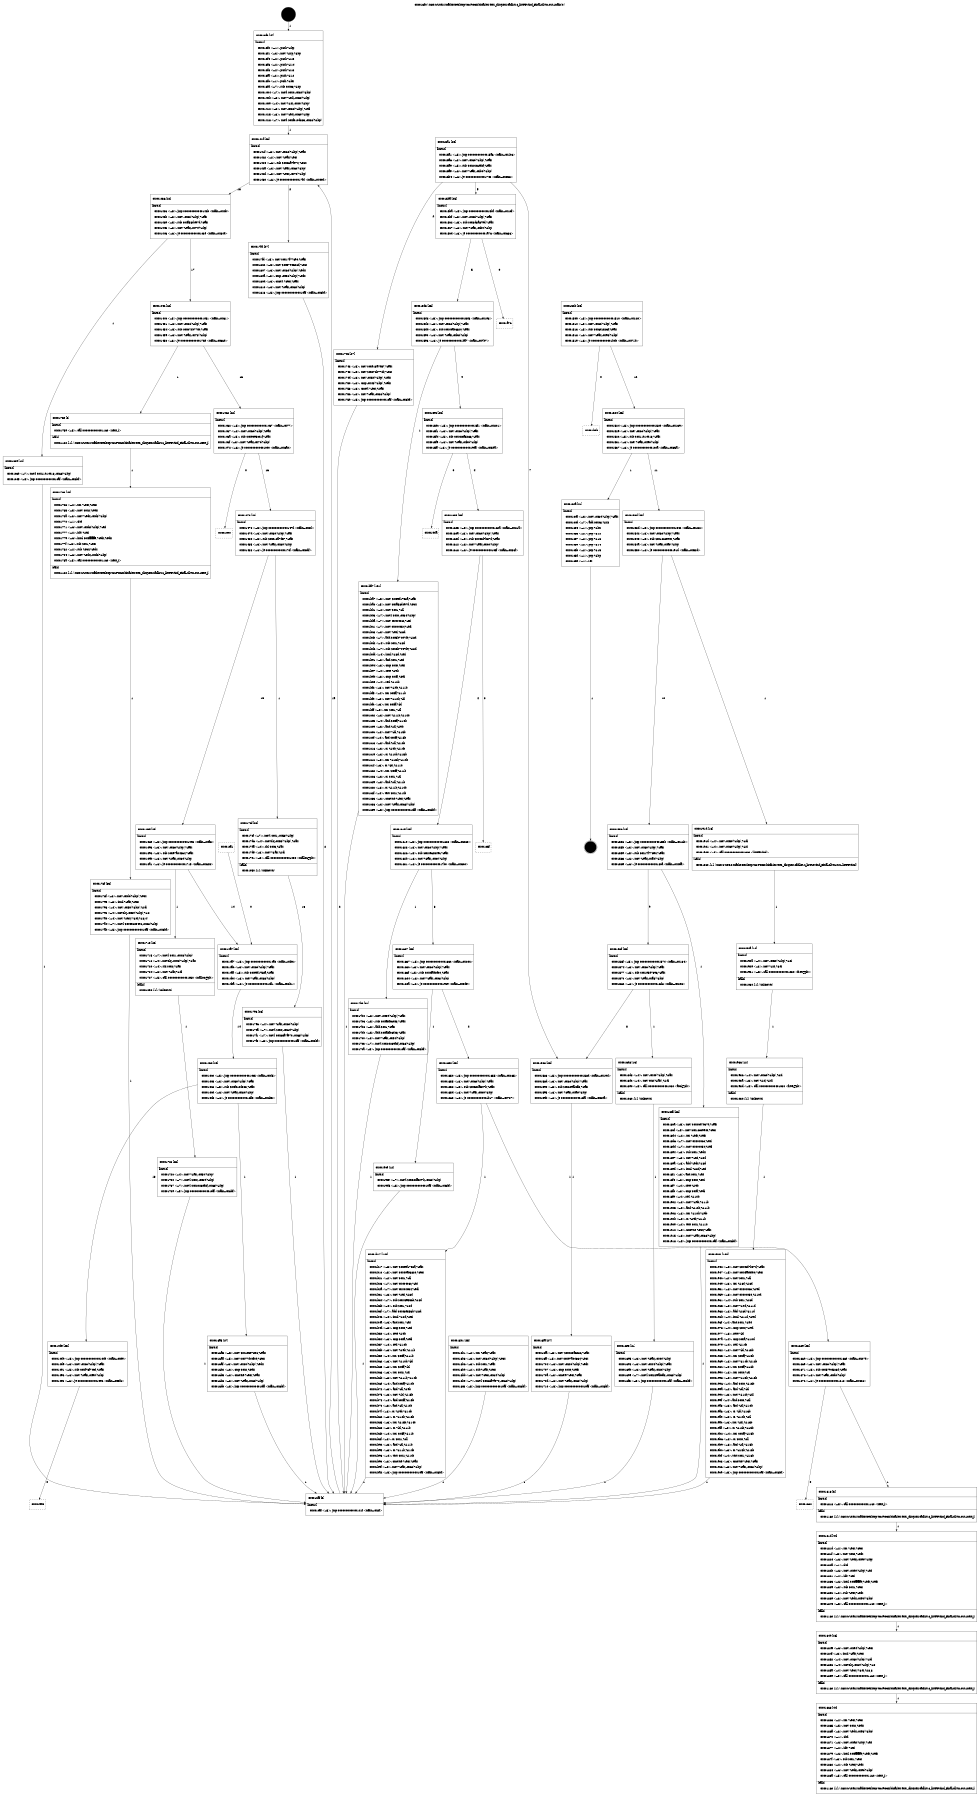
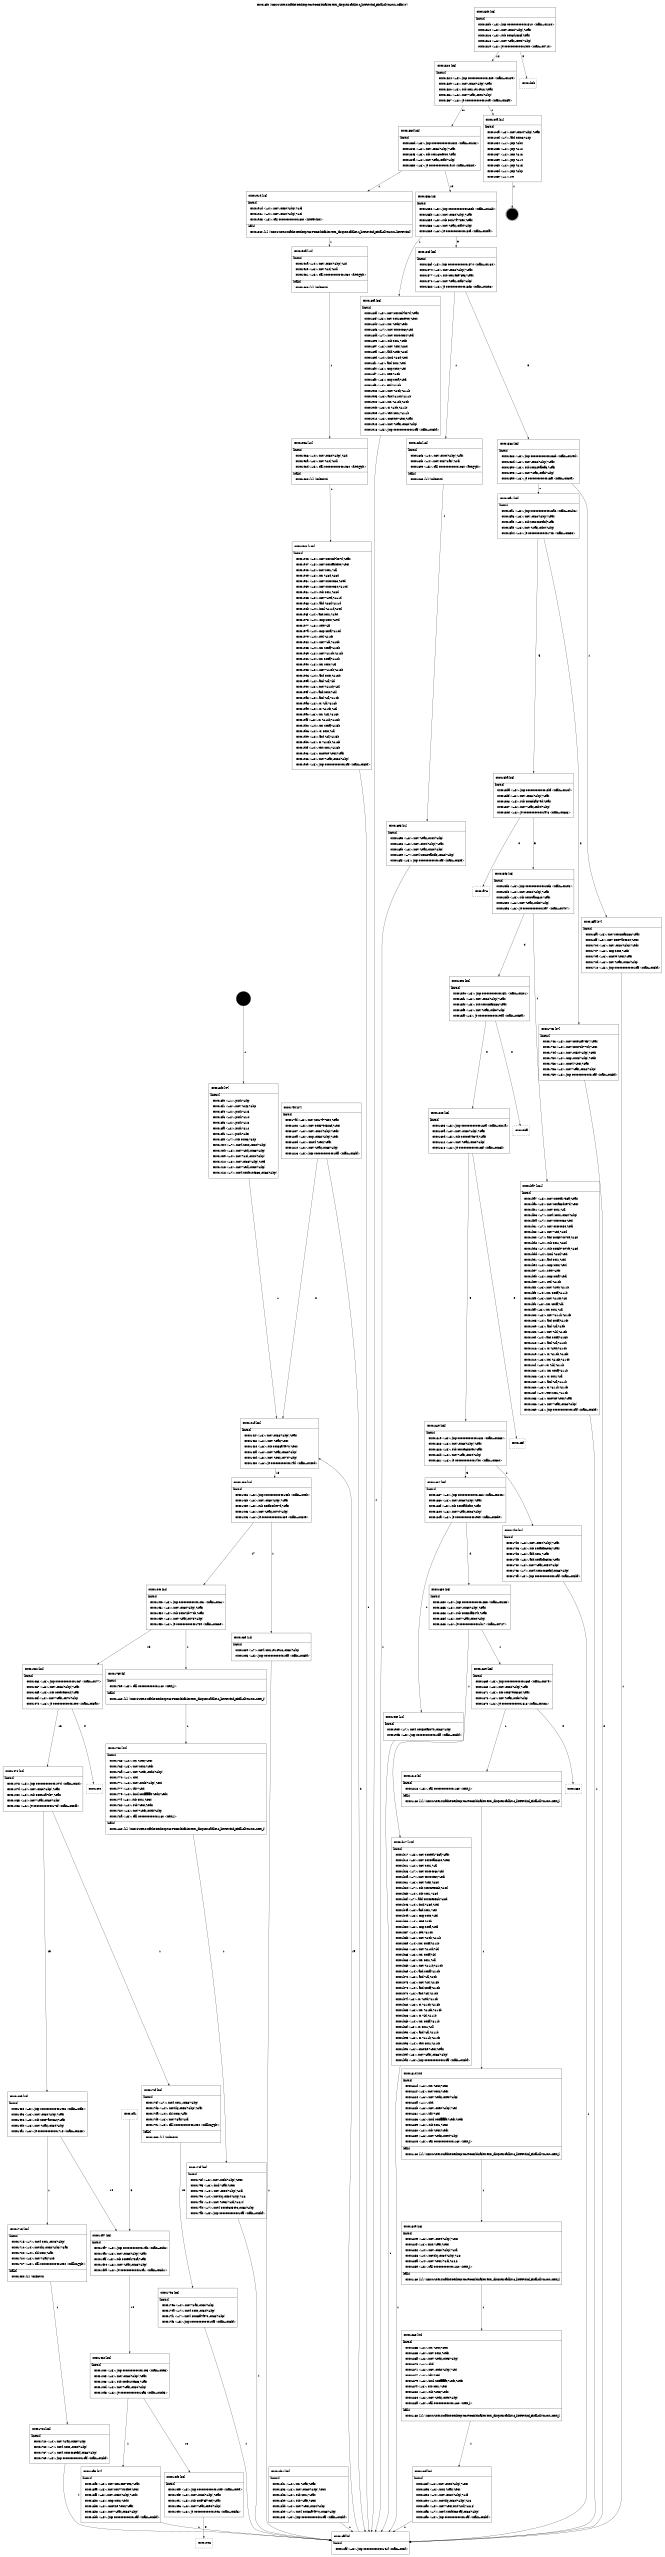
edge "0x40141f [23]" -> "0x4017fd [27]": reversed
edge "0x4015a1 [25]" -> "0x401588 [25]": reversed
node "0x40188f [34]": added
